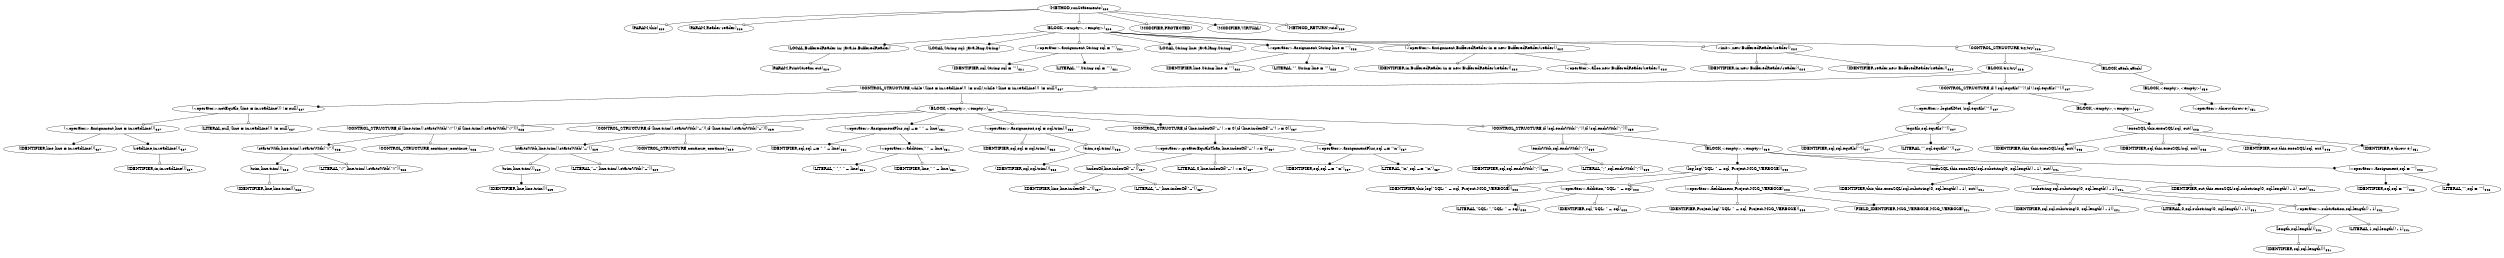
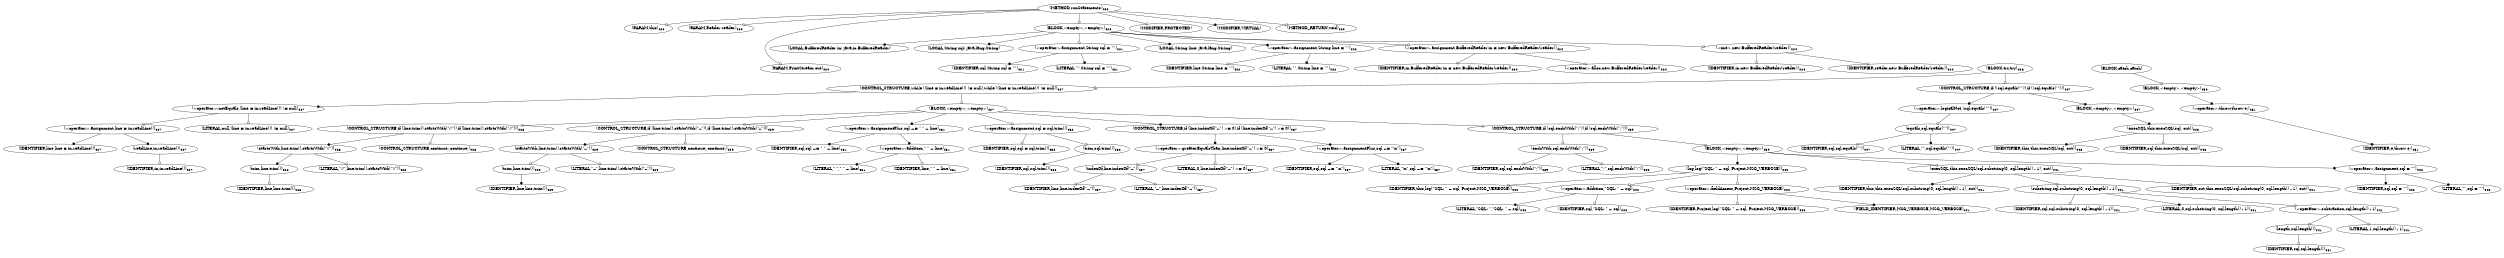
node "(CONTROL_STRUCTURE,try,try)": removed
edge "(LOCAL,BufferedReader in: java.io.BufferedReader)" -> "(PARAM,PrintStream out)": now "(METHOD,runStatements)" -> "(PARAM,PrintStream out)"
edge "(execSQL,this.execSQL(sql, out))" -> "(IDENTIFIER,e,throw e;)": now "(<operator>.throw,throw e;)" -> "(IDENTIFIER,e,throw e;)"
node "(IDENTIFIER,out,this.execSQL(sql, out))": removed
